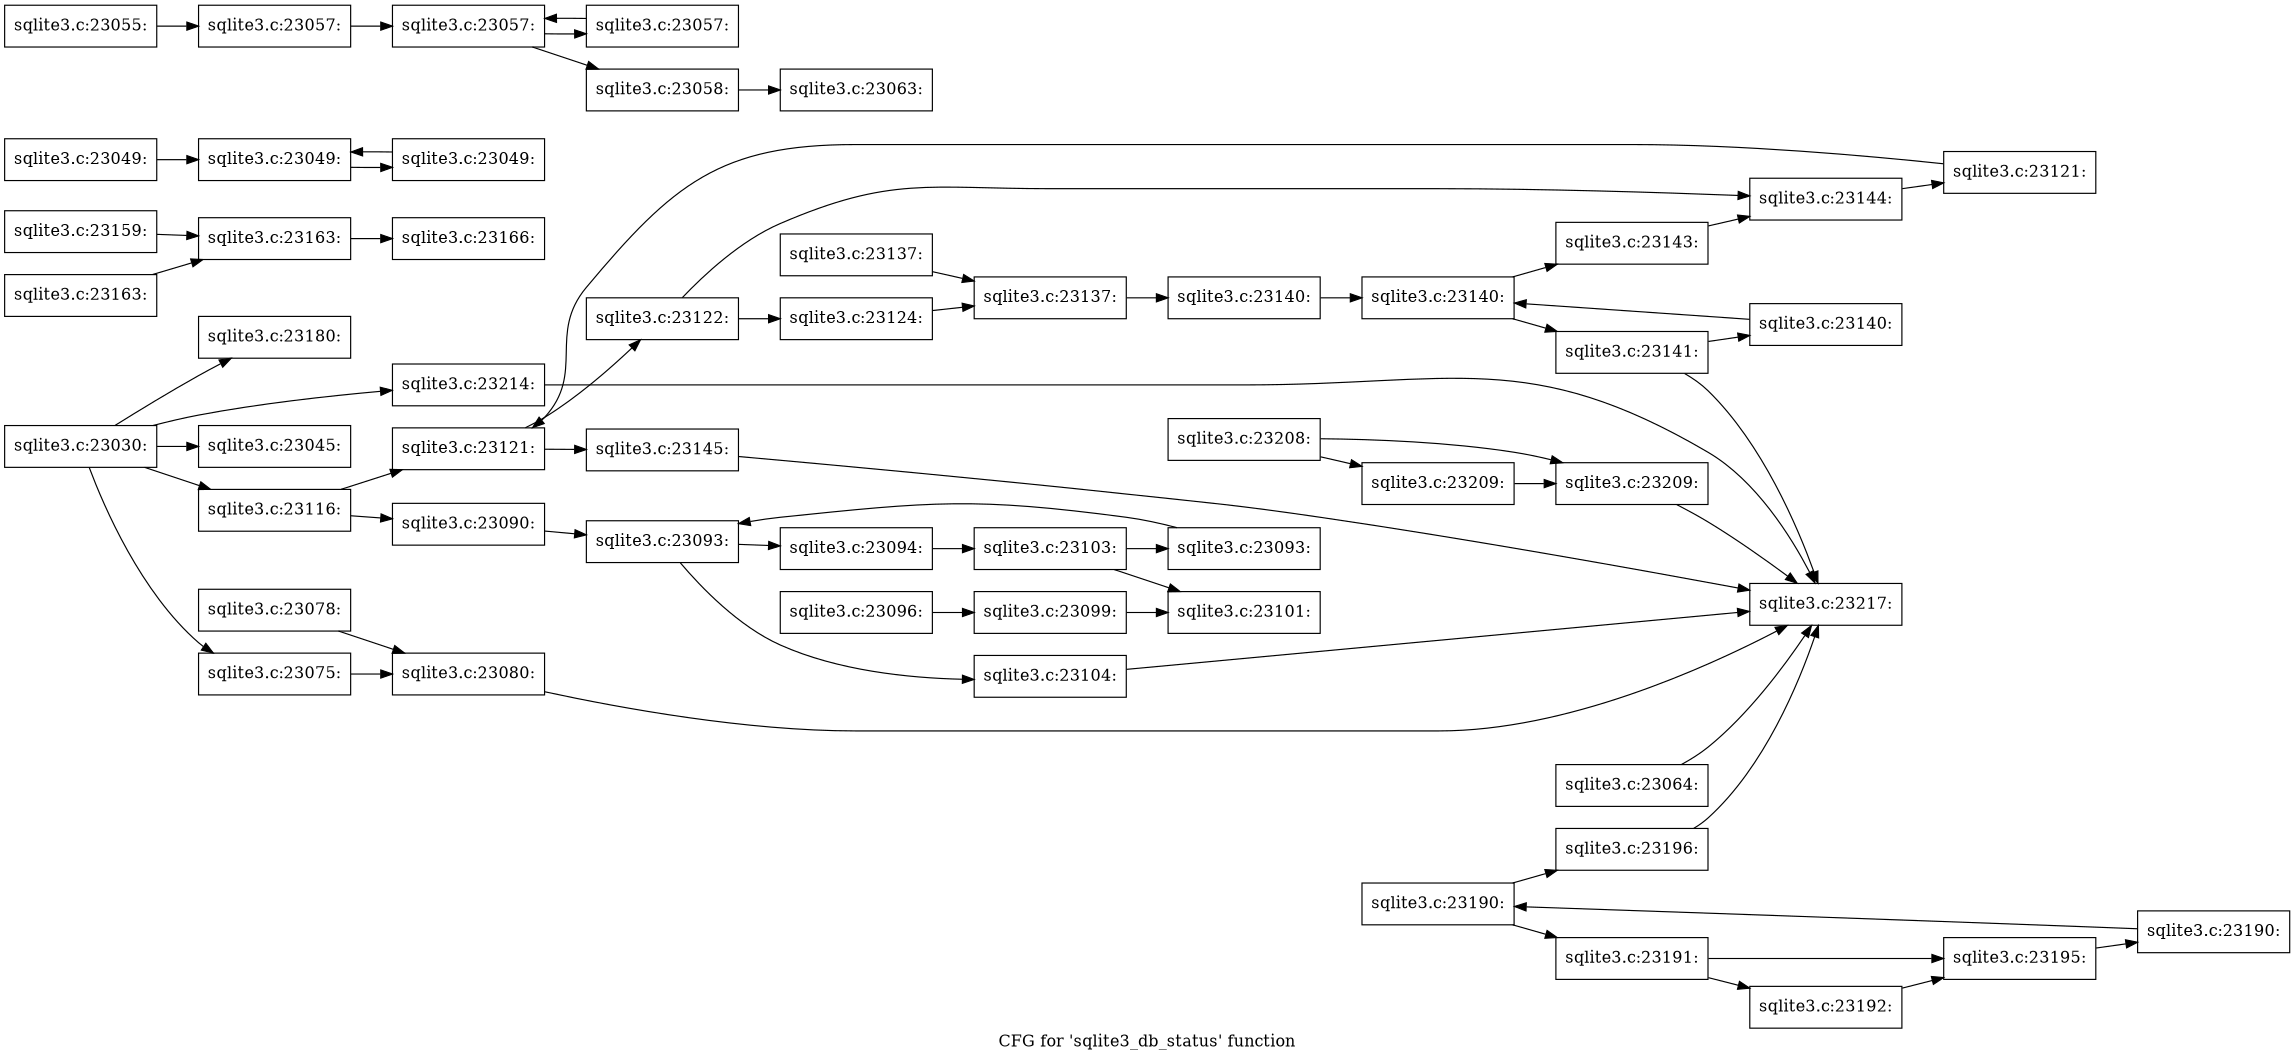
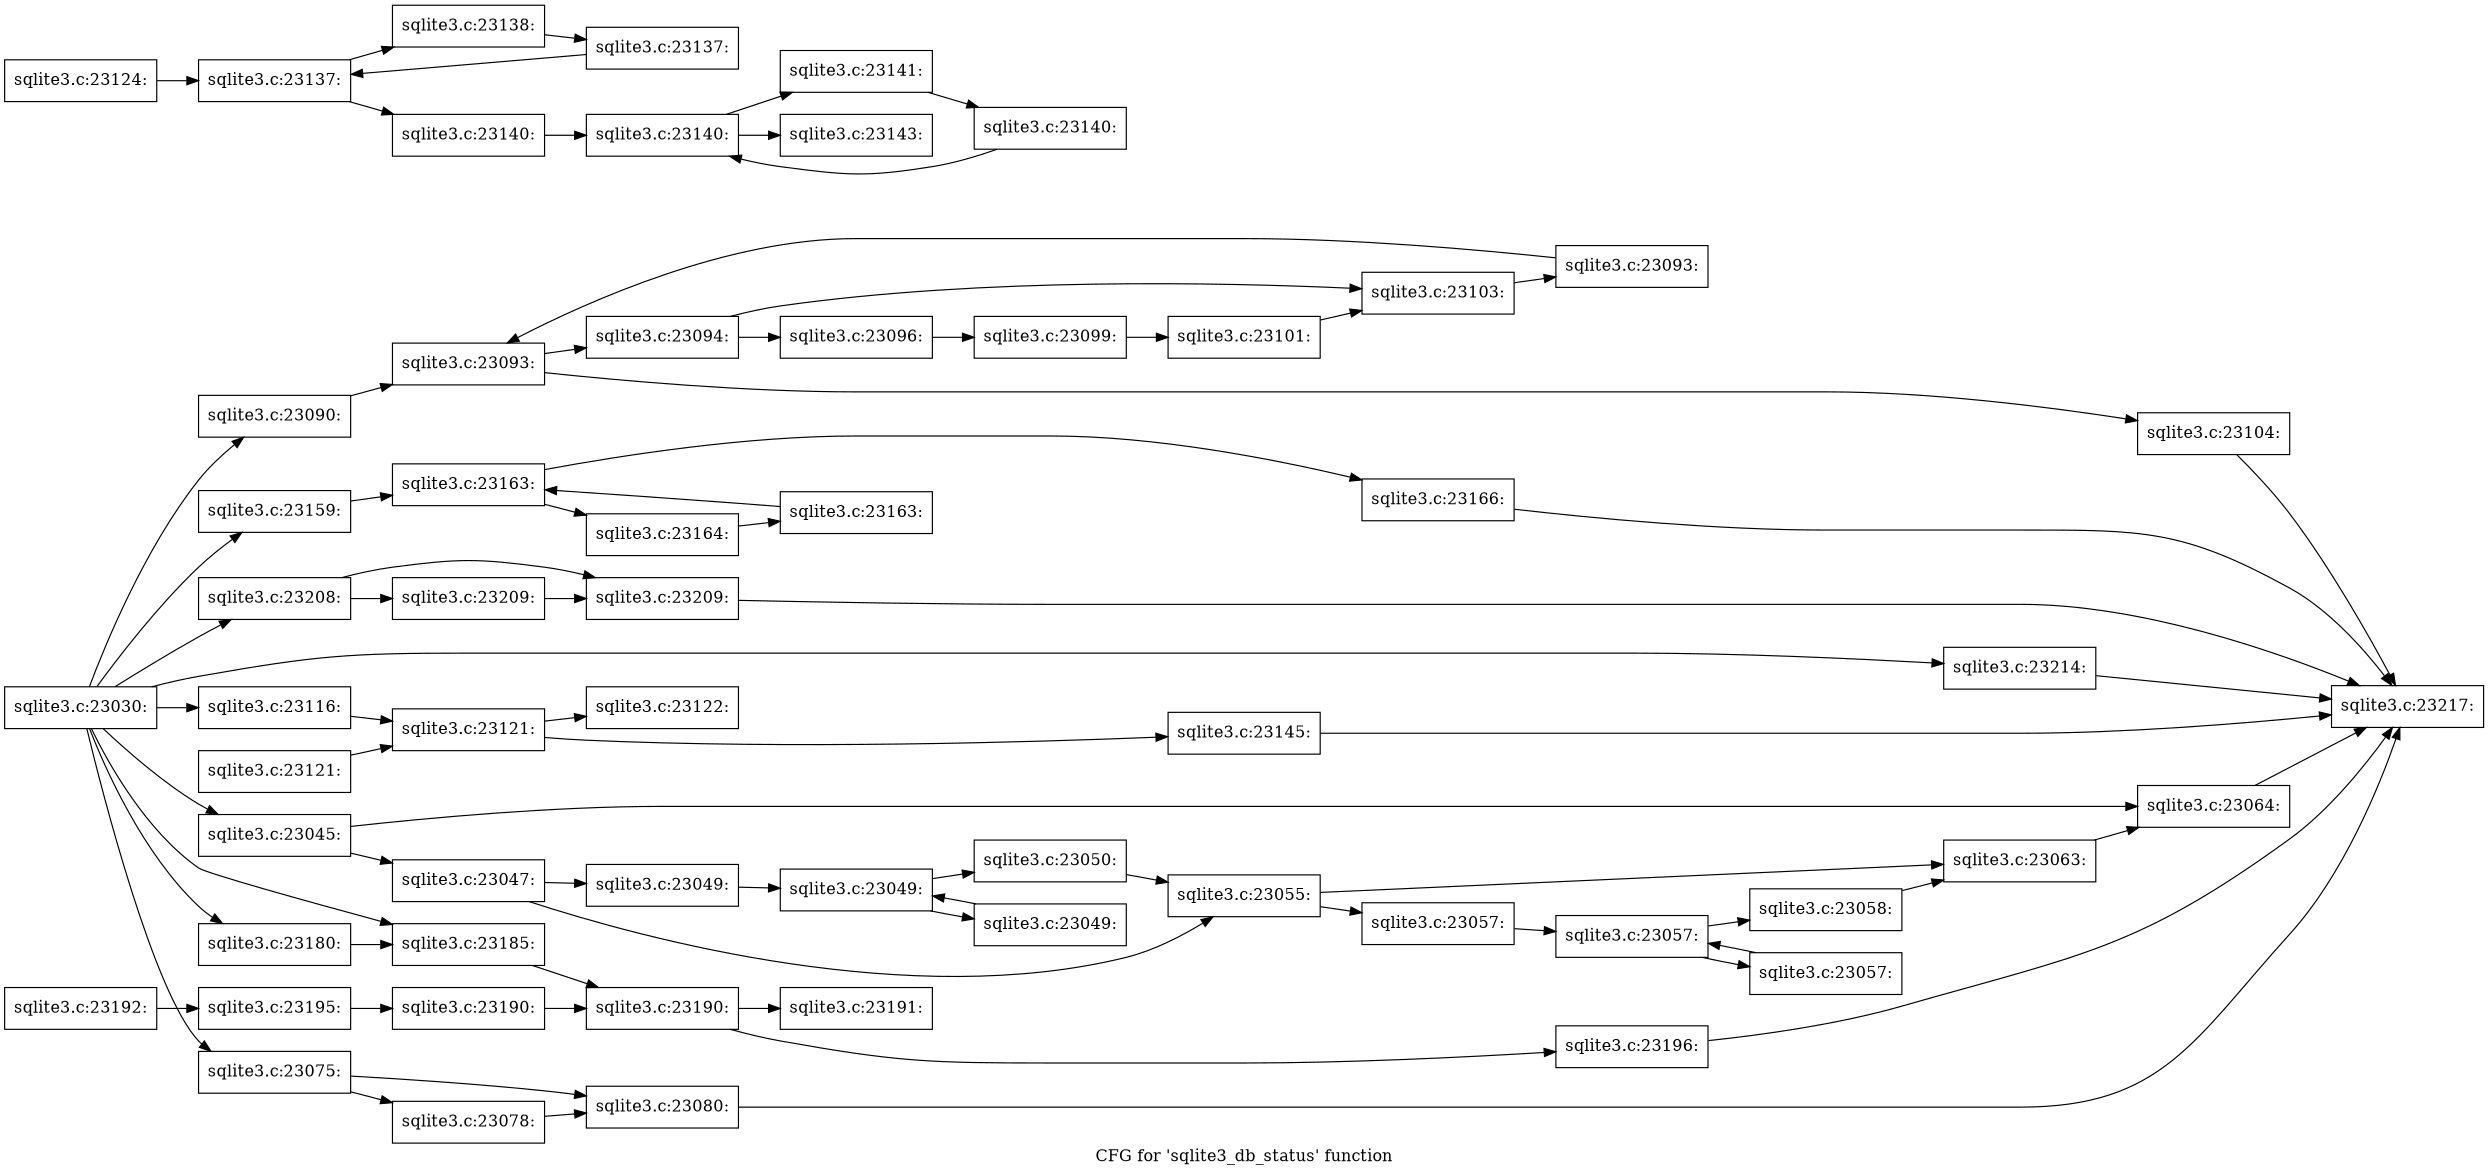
node "sqlite3.c:23138:": added
node "sqlite3.c:23144:": removed
edge "sqlite3.c:23122:" -> "sqlite3.c:23124:": removed
edge "sqlite3.c:23094:" -> "sqlite3.c:23096:": added
edge "sqlite3.c:23141:" -> "sqlite3.c:23217:": now "sqlite3.c:23166:" -> "sqlite3.c:23217:"
edge "sqlite3.c:23116:" -> "sqlite3.c:23090:": now "sqlite3.c:23030:" -> "sqlite3.c:23090:"
node "sqlite3.c:23164:": added
edge "sqlite3.c:23103:" -> "sqlite3.c:23101:": reversed
edge "sqlite3.c:23030:" -> "sqlite3.c:23159:": added
edge "sqlite3.c:23030:" -> "sqlite3.c:23208:": added
edge "sqlite3.c:23045:" -> "sqlite3.c:23064:": added
edge "sqlite3.c:23063:" -> "sqlite3.c:23064:": added
node "sqlite3.c:23050:": added
edge "sqlite3.c:23055:" -> "sqlite3.c:23063:": added
node "sqlite3.c:23047:": added
node "sqlite3.c:23185:": added
edge "sqlite3.c:23191:" -> "sqlite3.c:23195:": removed
edge "sqlite3.c:23191:" -> "sqlite3.c:23192:": removed
edge "sqlite3.c:23075:" -> "sqlite3.c:23078:": added
